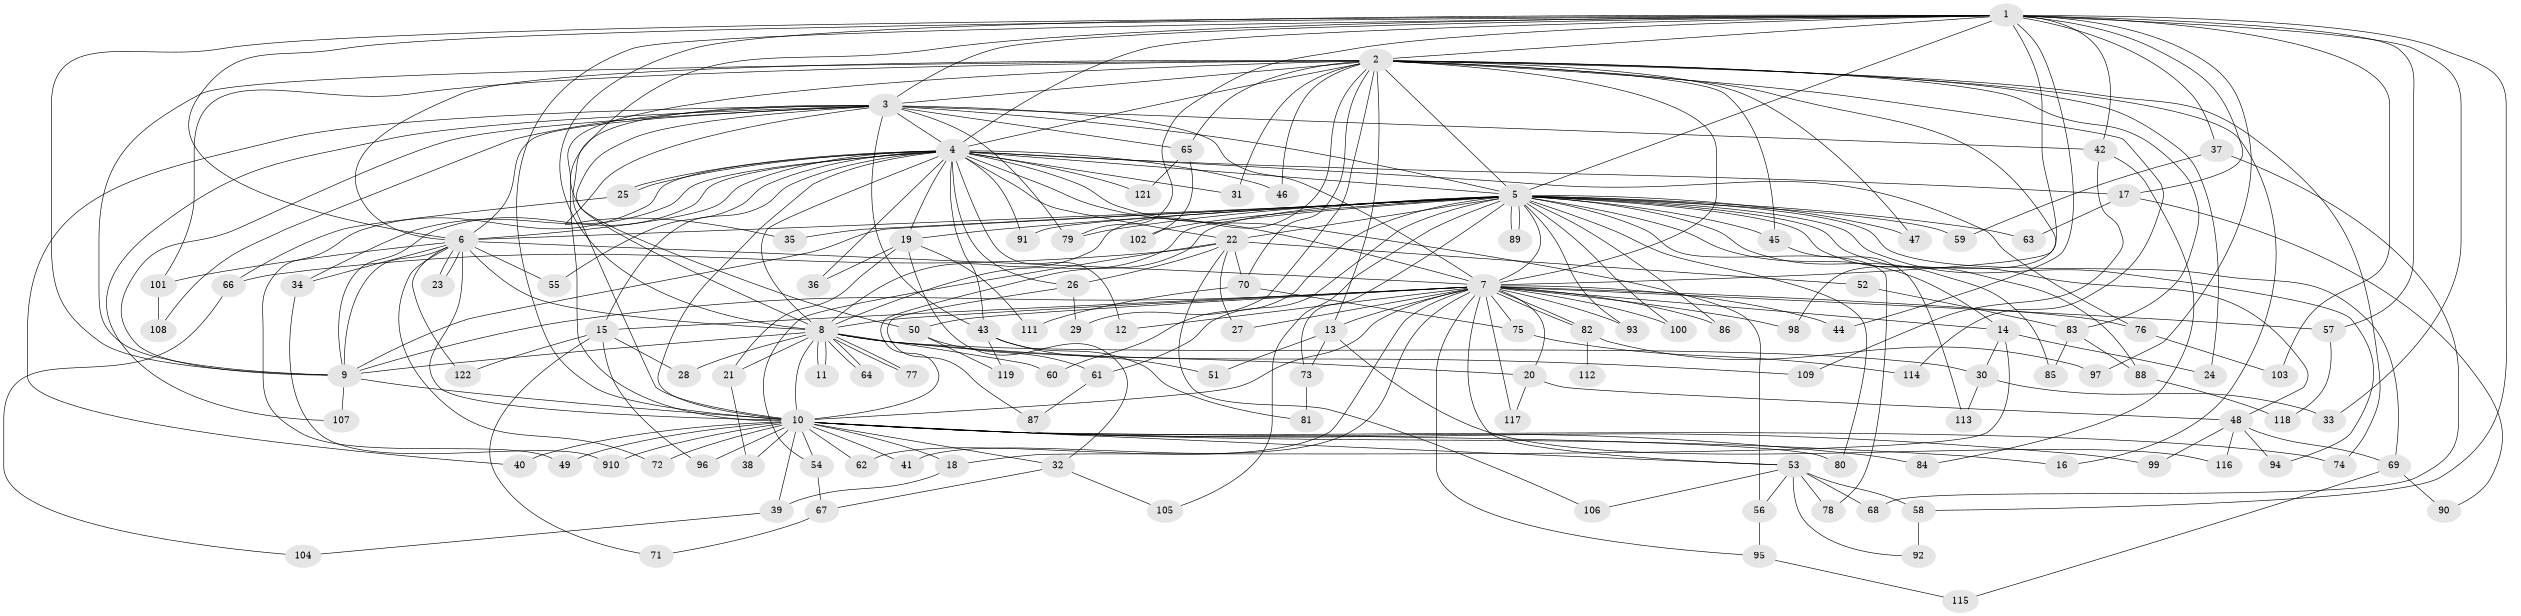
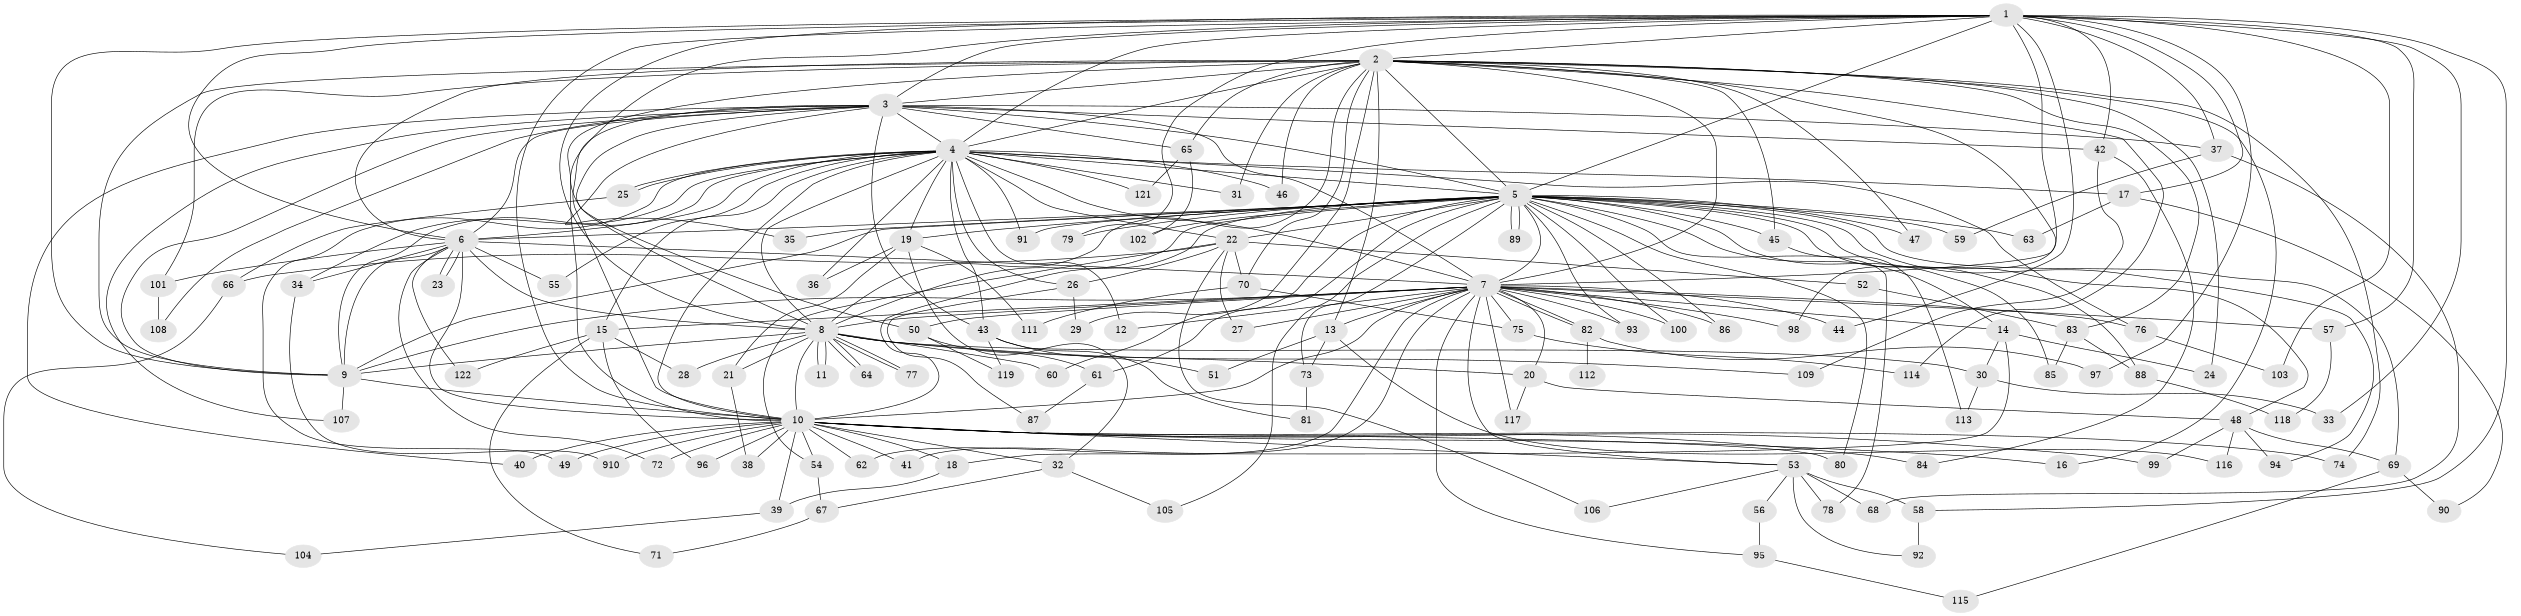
edge "3" -- "79": now "3" -- "37"
edge "4" -- "56": removed
